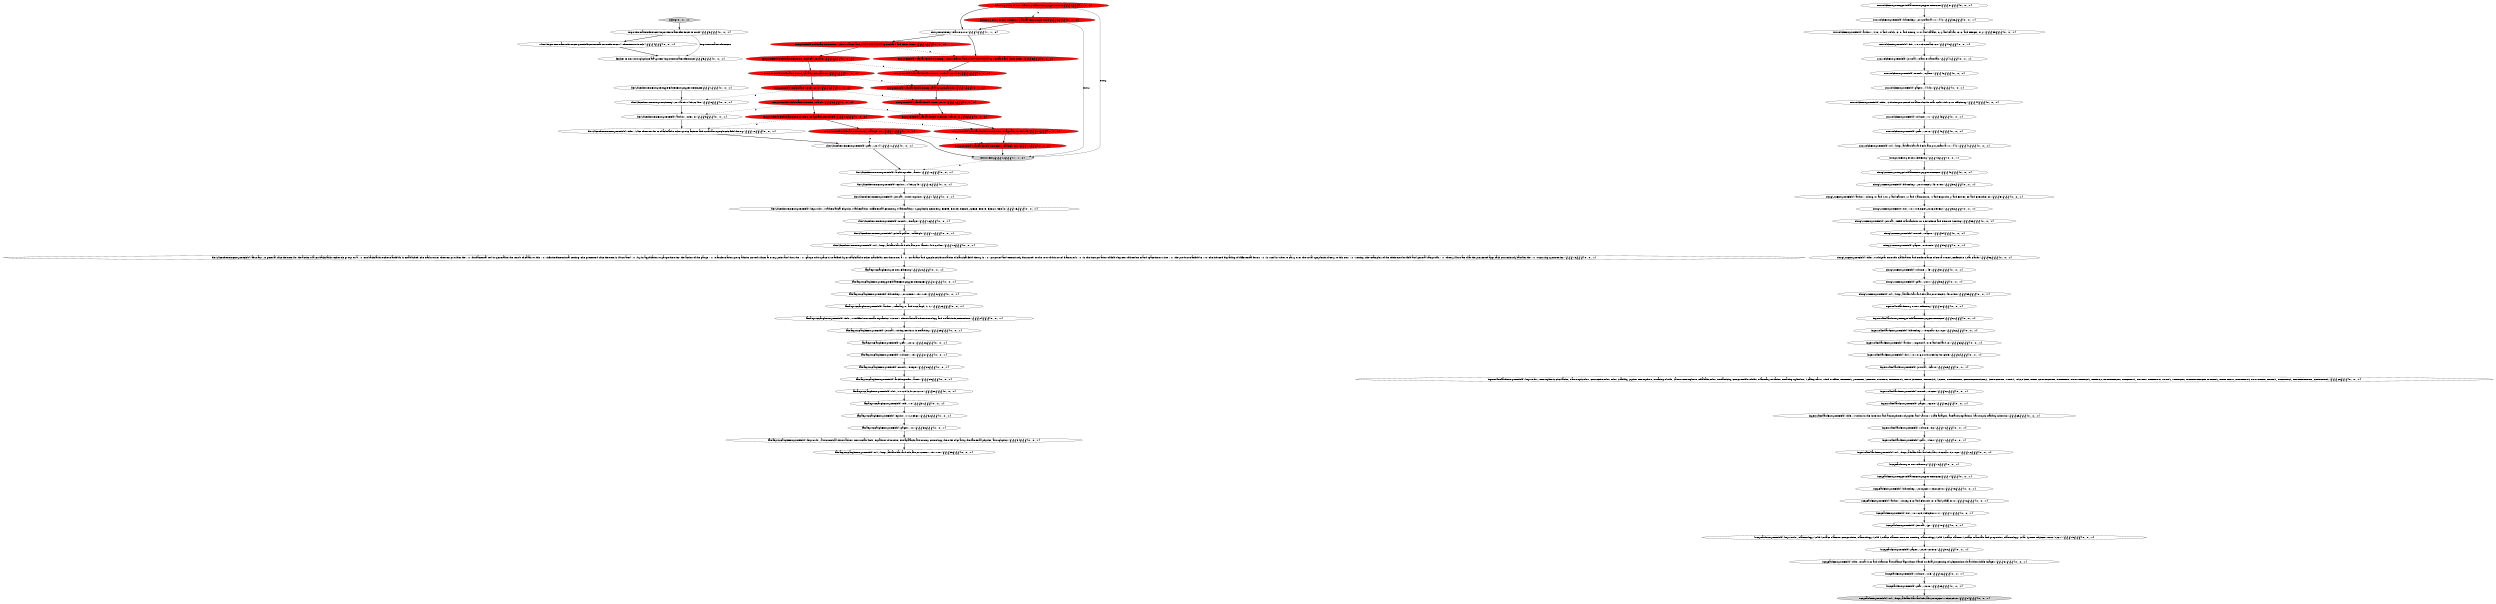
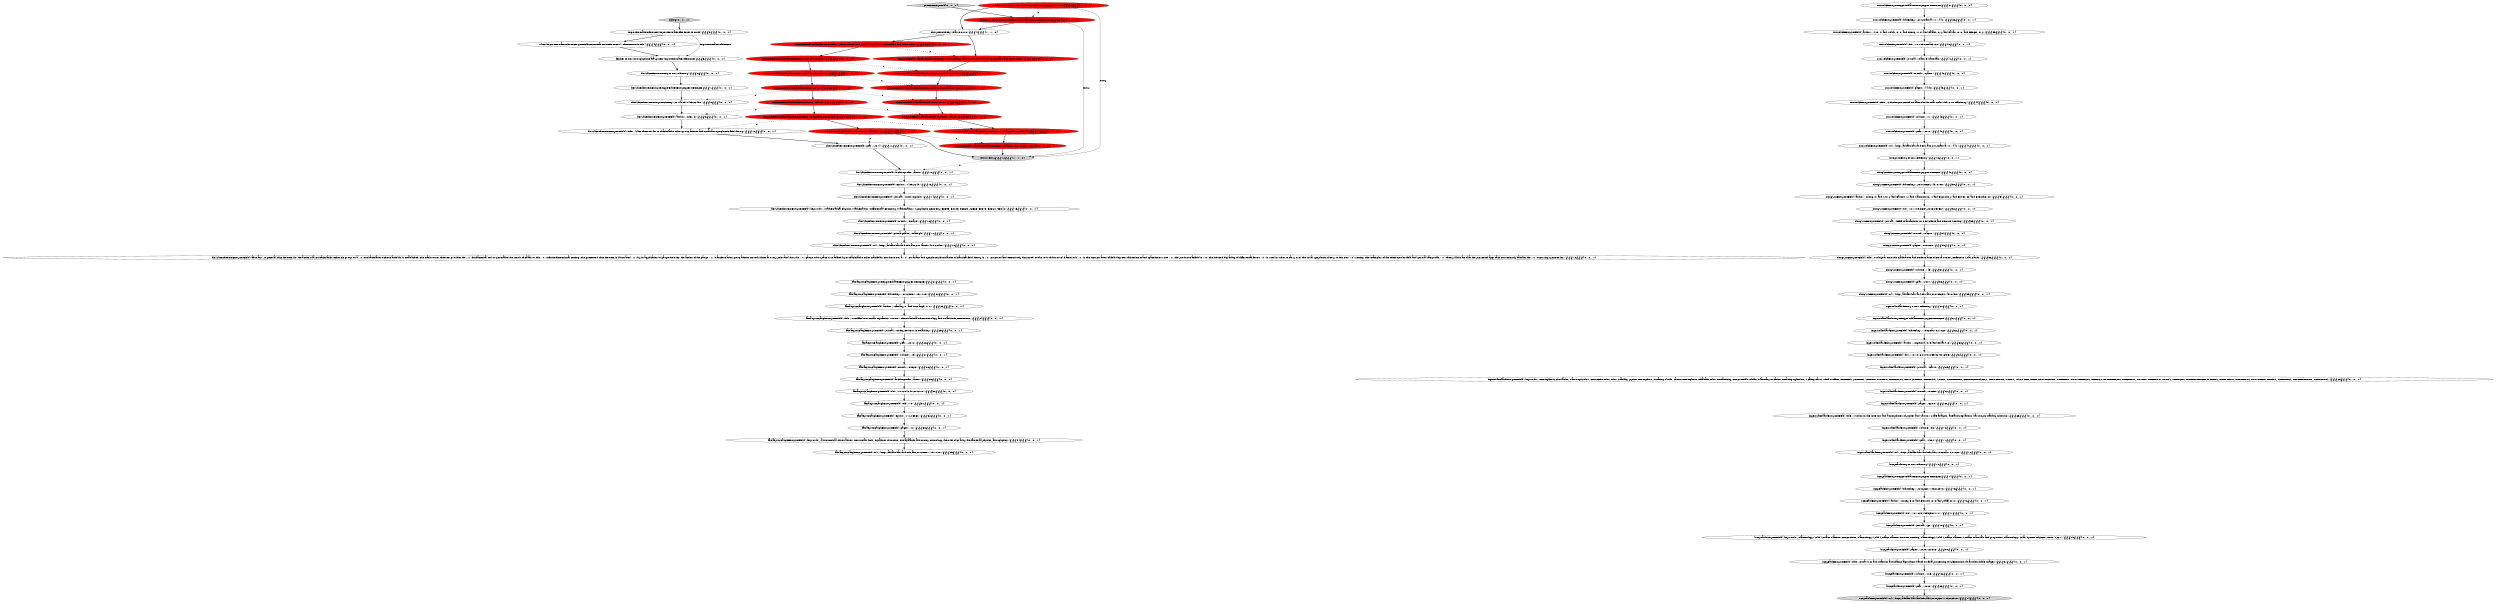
node "getTestEntryBook['0', '1', '0']": added
node "diezSliceTheoremEntry = new BibEntry()@@@6@@@['0', '0', '1']": added
node "famaeyMcGaughEntry = new BibEntry()@@@20@@@['0', '0', '1']": removed
